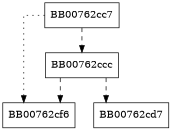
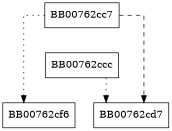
edge "BB00762cc7" -> "BB00762ccc": now "BB00762cc7" -> "BB00762cd7"
edge "BB00762ccc" -> "BB00762cf6": removed
edge "BB00762ccc" -> "BB00762cd7": style dashed -> dotted
